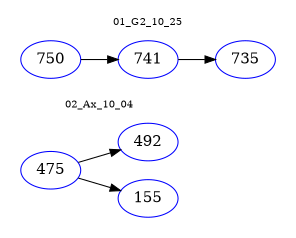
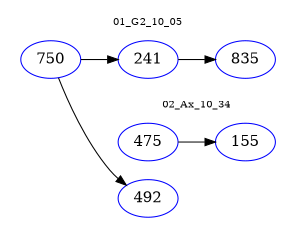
cluster "01_G2_10_25": label "01_G2_10_25" -> "01_G2_10_05"
node "741": label "741" -> "241"
node "735": label "735" -> "835"
cluster "02_Ax_10_04": label "02_Ax_10_04" -> "02_Ax_10_34"
edge "475" -> "492": now "750" -> "492"
